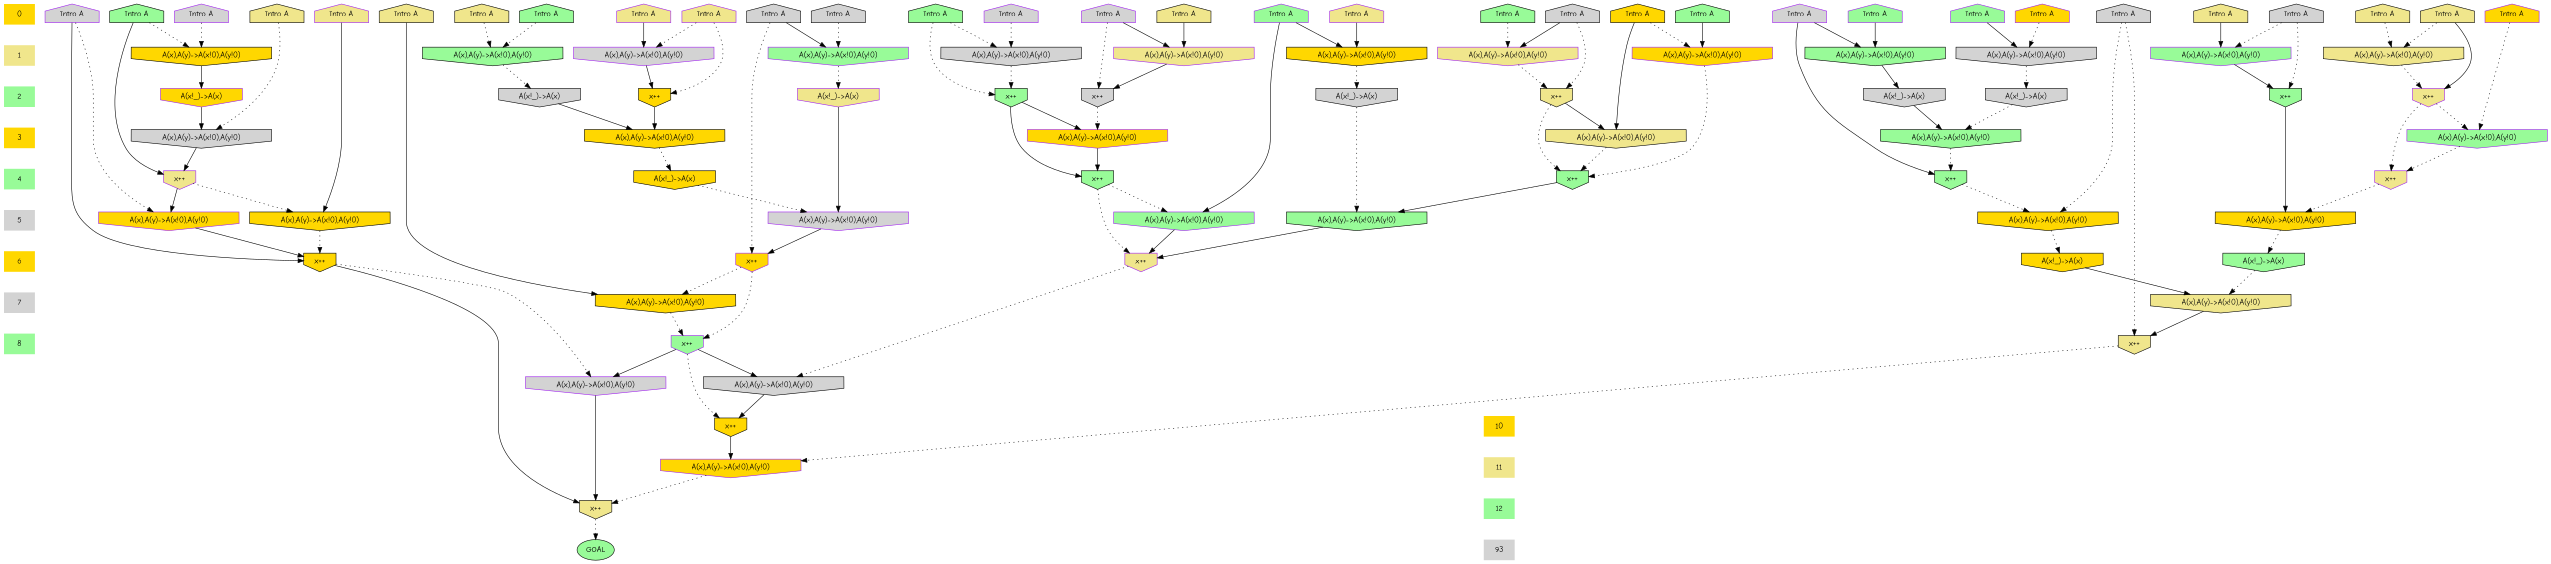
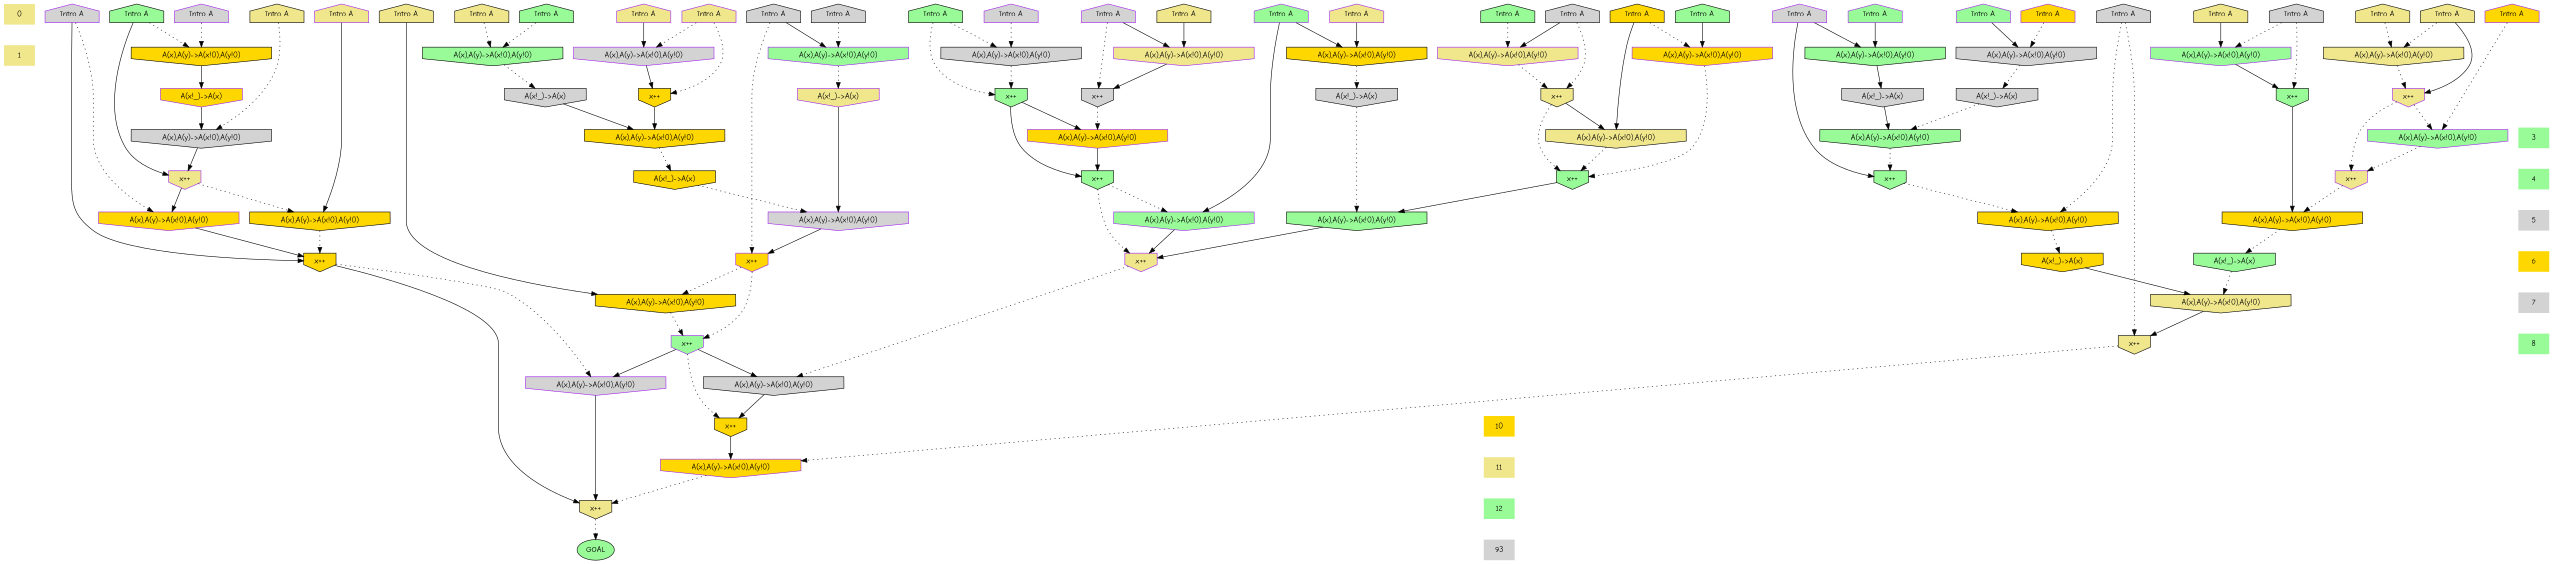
node "0": fillcolor gold -> khaki
node "2": removed
node "3": fillcolor gold -> palegreen
